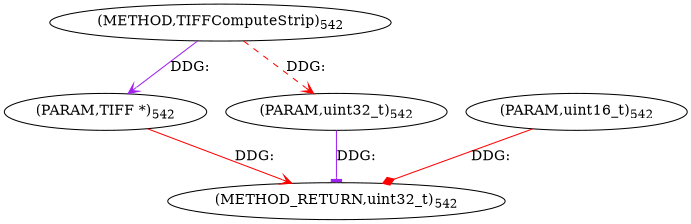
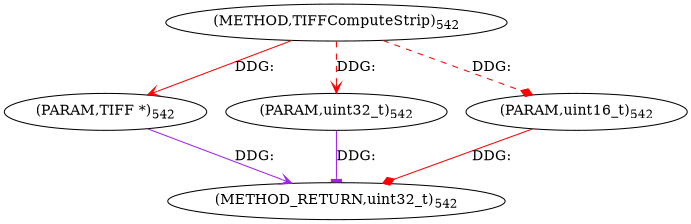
edge "(METHOD,TIFFComputeStrip)" -> "(PARAM,TIFF *)": color purple -> red
edge "(METHOD,TIFFComputeStrip)" -> "(PARAM,uint16_t)": added, label "DDG:"
edge "(PARAM,TIFF *)" -> "(METHOD_RETURN,uint32_t)": color red -> purple
